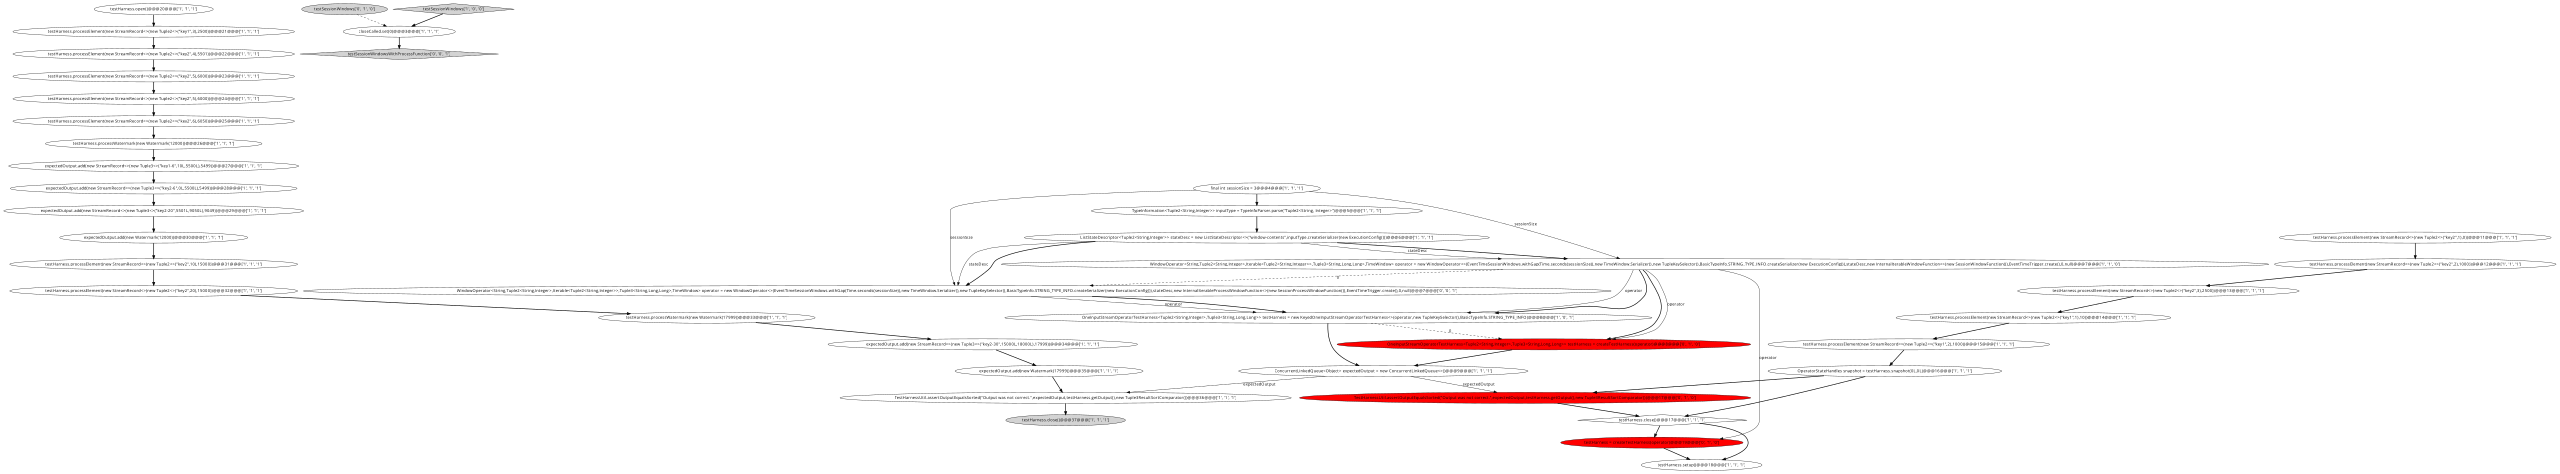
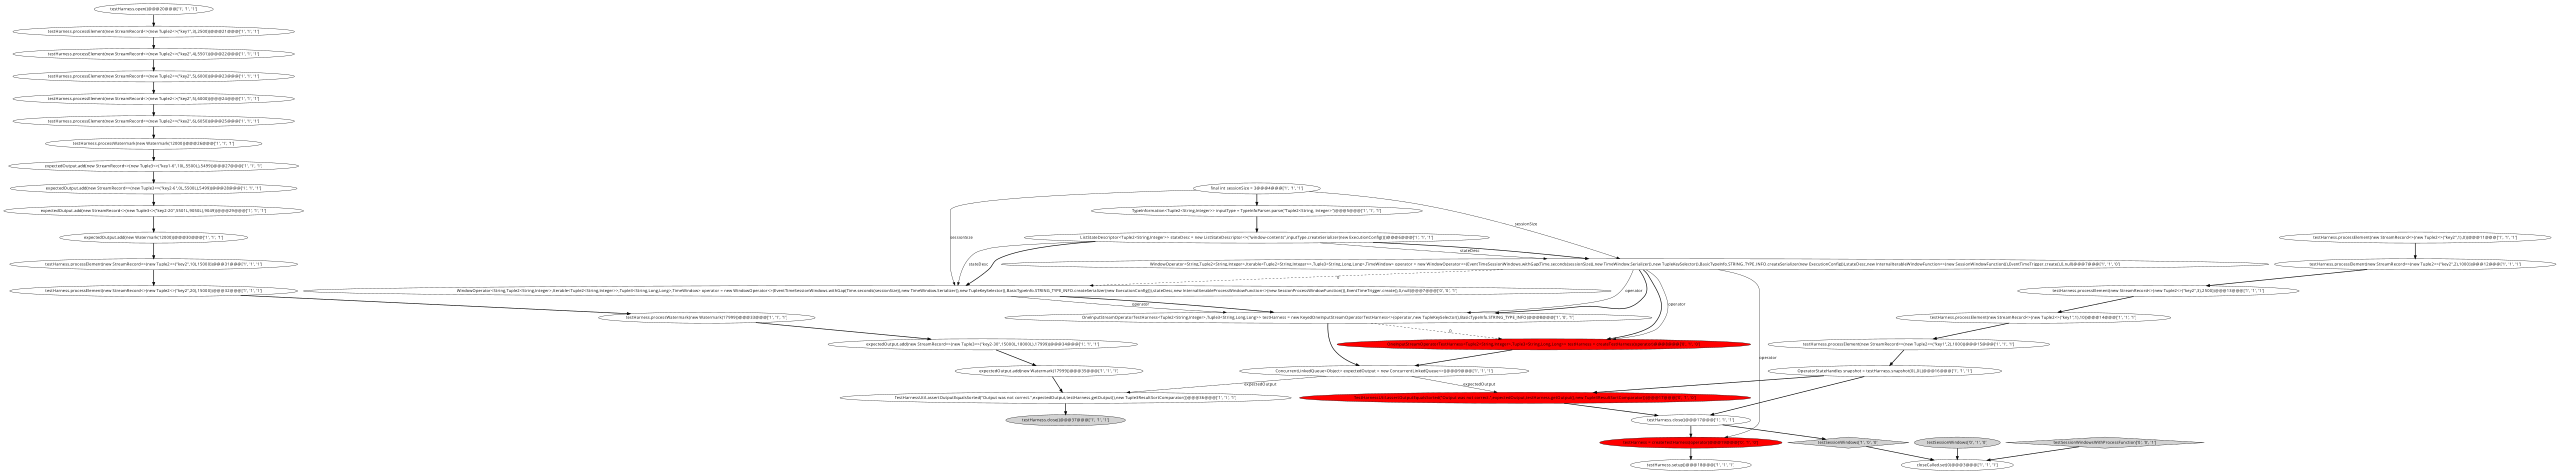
edge "testSessionWindows['0', '1', '0']" -> "closeCalled.set(0)@@@3@@@['1', '1', '1']": style dashed -> bold
edge "closeCalled.set(0)@@@3@@@['1', '1', '1']" -> "testSessionWindowsWithProcessFunction['0', '0', '1']": reversed
node "testHarness.close()@@@17@@@['1', '1', '1']": shape diamond -> ellipse
edge "testHarness.close()@@@17@@@['1', '1', '1']" -> "testHarness.setup()@@@18@@@['1', '1', '1']": now "testHarness.close()@@@17@@@['1', '1', '1']" -> "testSessionWindows['1', '0', '0']"
